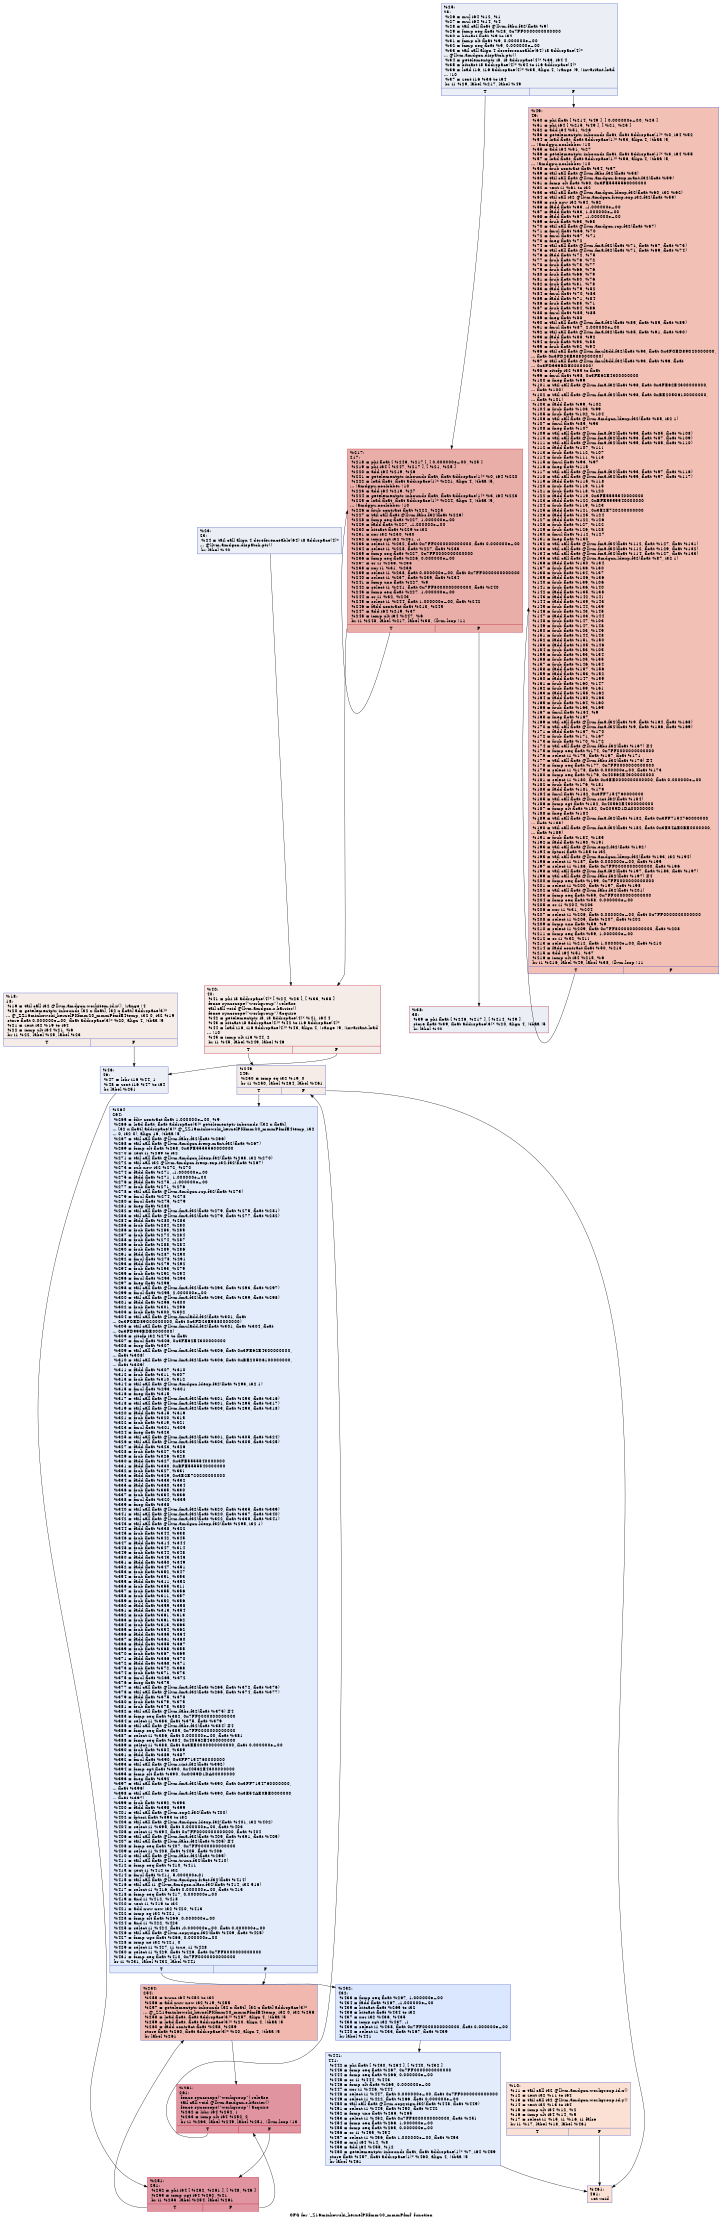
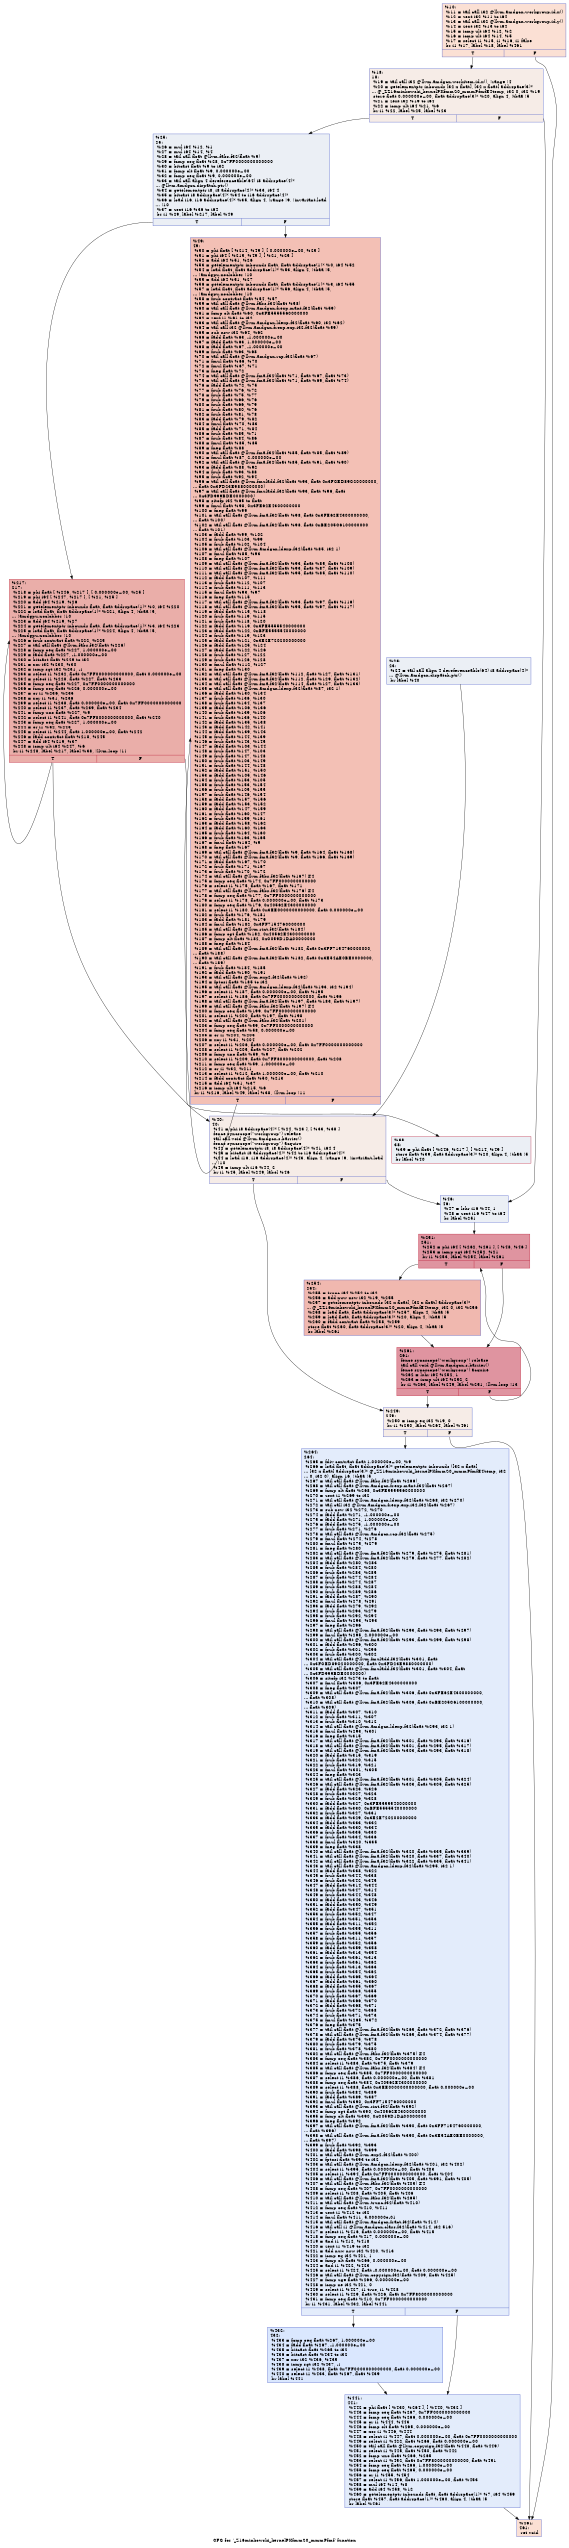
edge "%10:" -> "%18:": added
edge "%18:" -> "%25:": added
node "%40:": color #b70d28ff -> #3d50c3ff
edge "%264:" -> "%254:": now "%264:" -> "%441:"
